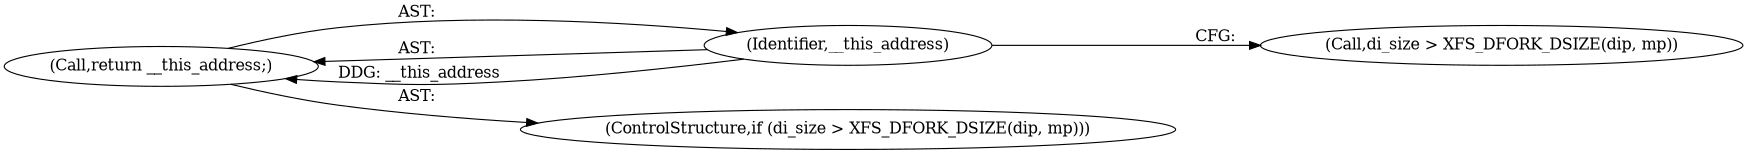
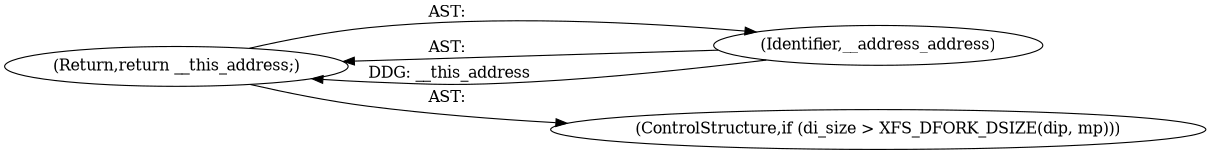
node "(Identifier,__this_address)": label "(Identifier,__this_address)" -> "(Identifier,__address_address)"
node "(Call,di_size > XFS_DFORK_DSIZE(dip, mp))": removed
node "(Call,return __this_address;)": label "(Call,return __this_address;)" -> "(Return,return __this_address;)"
